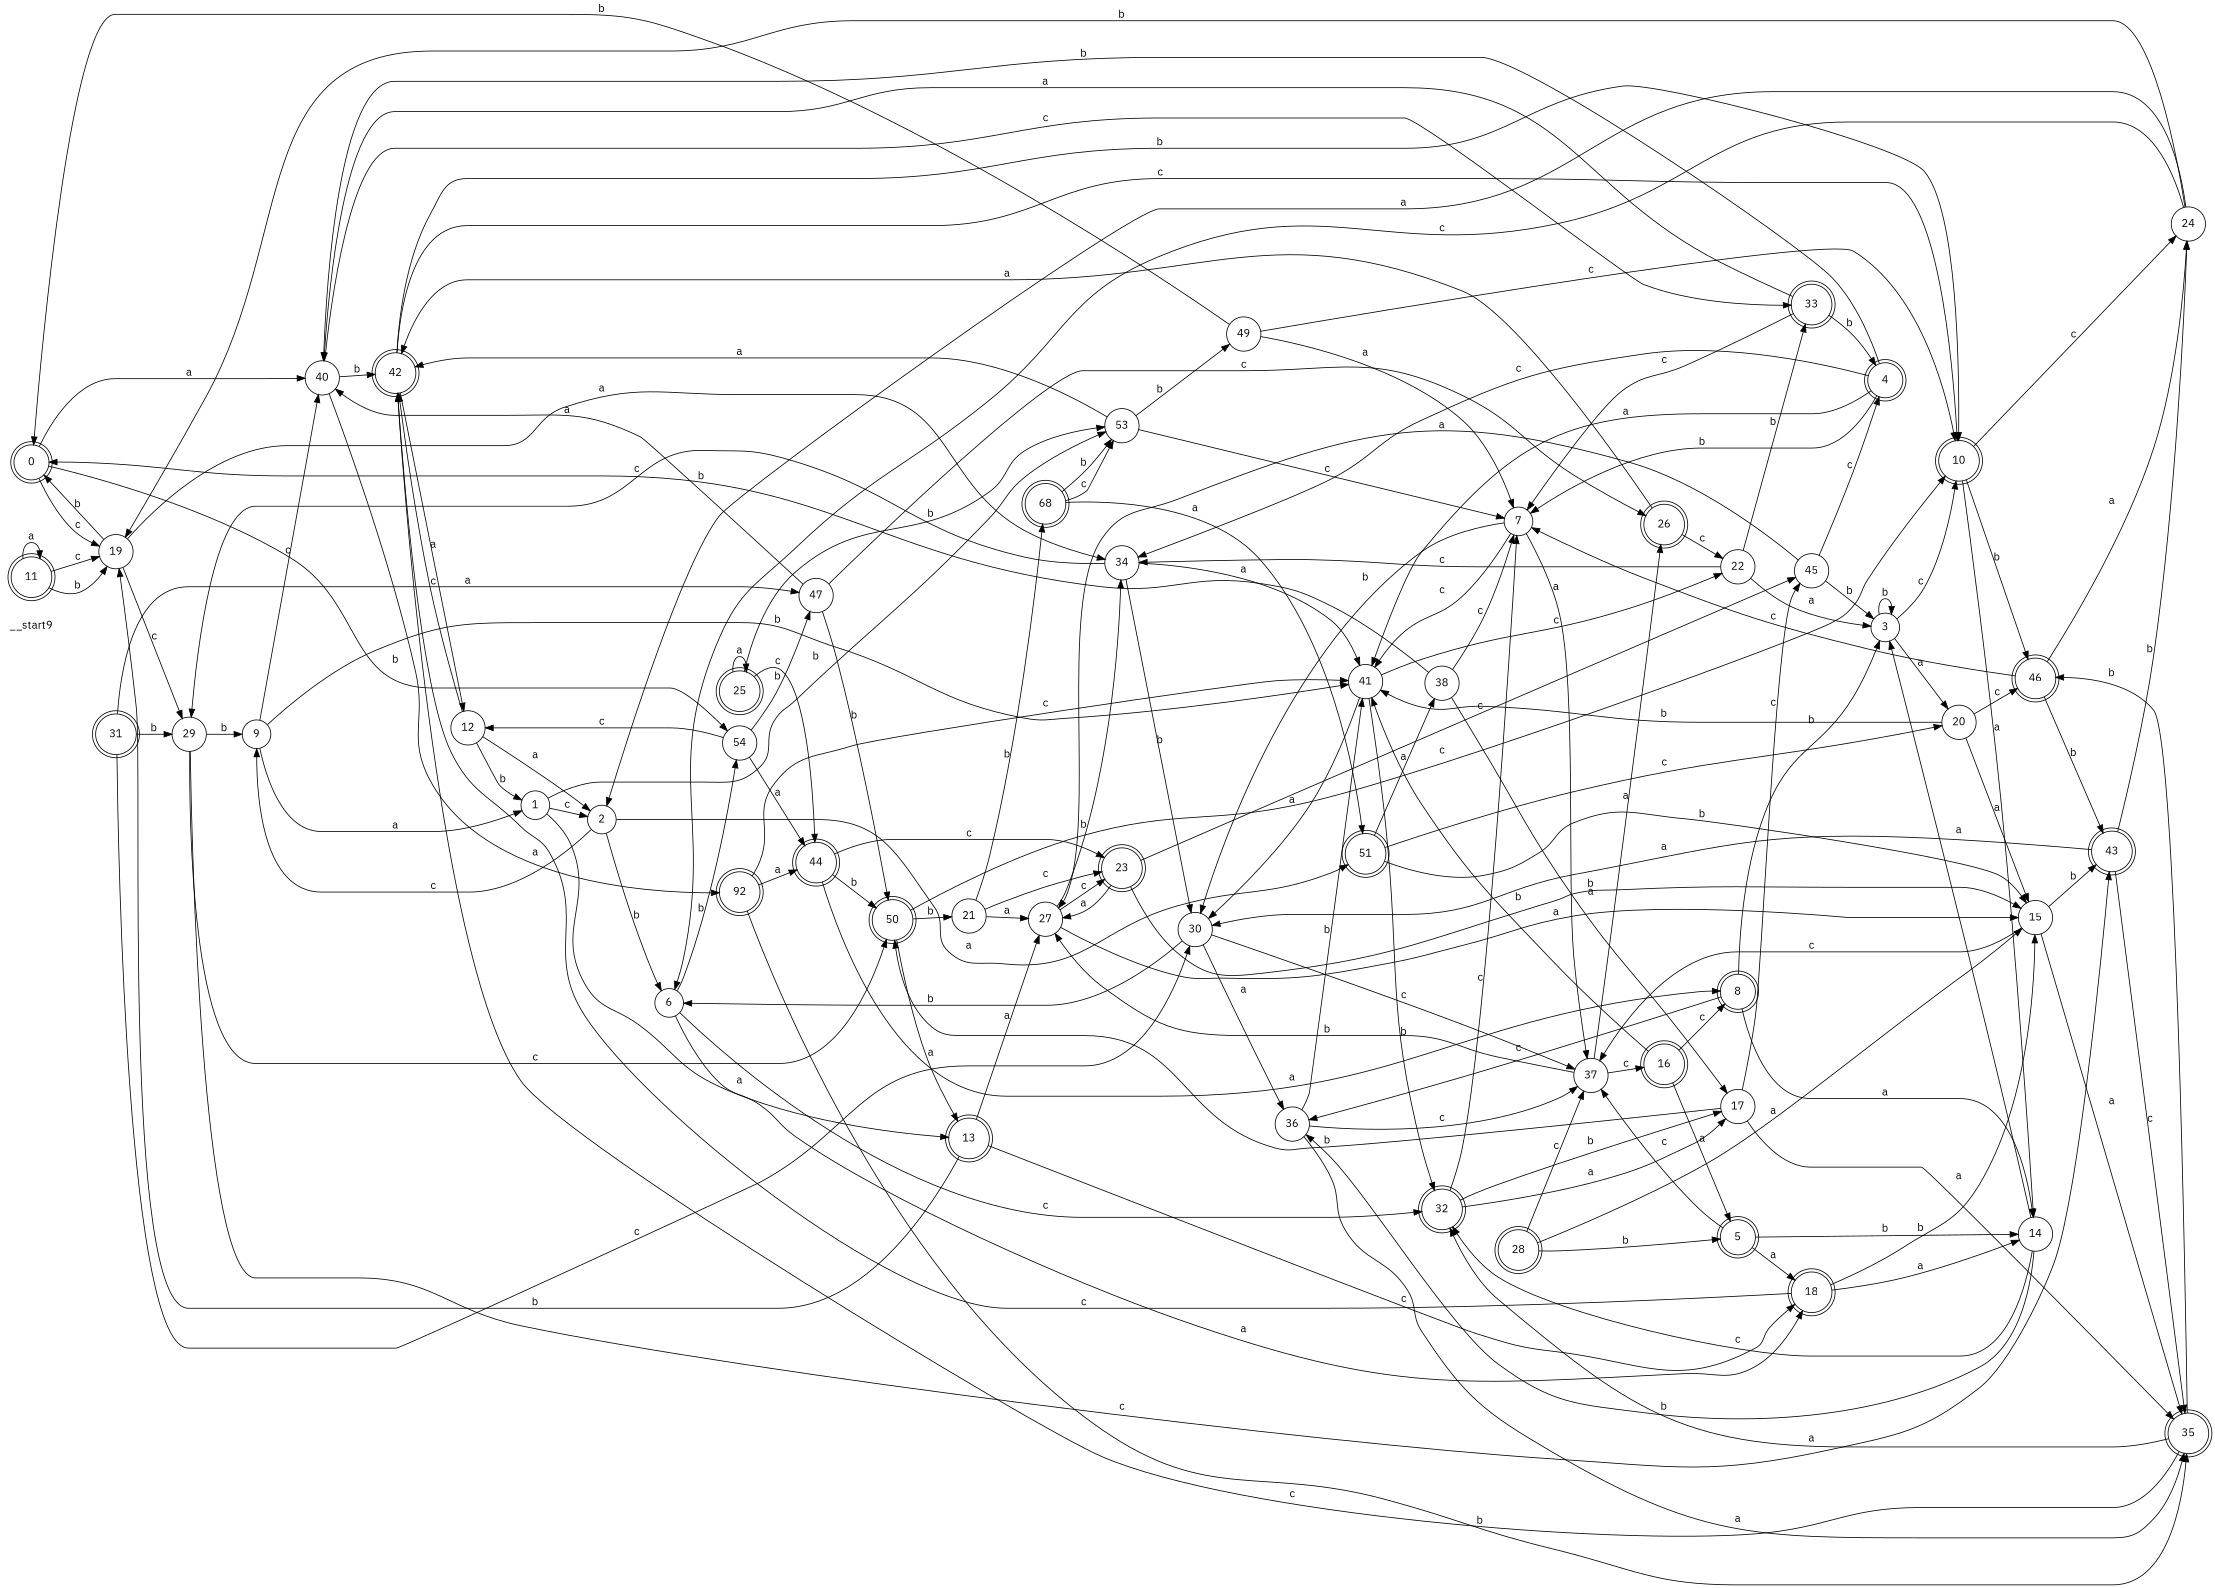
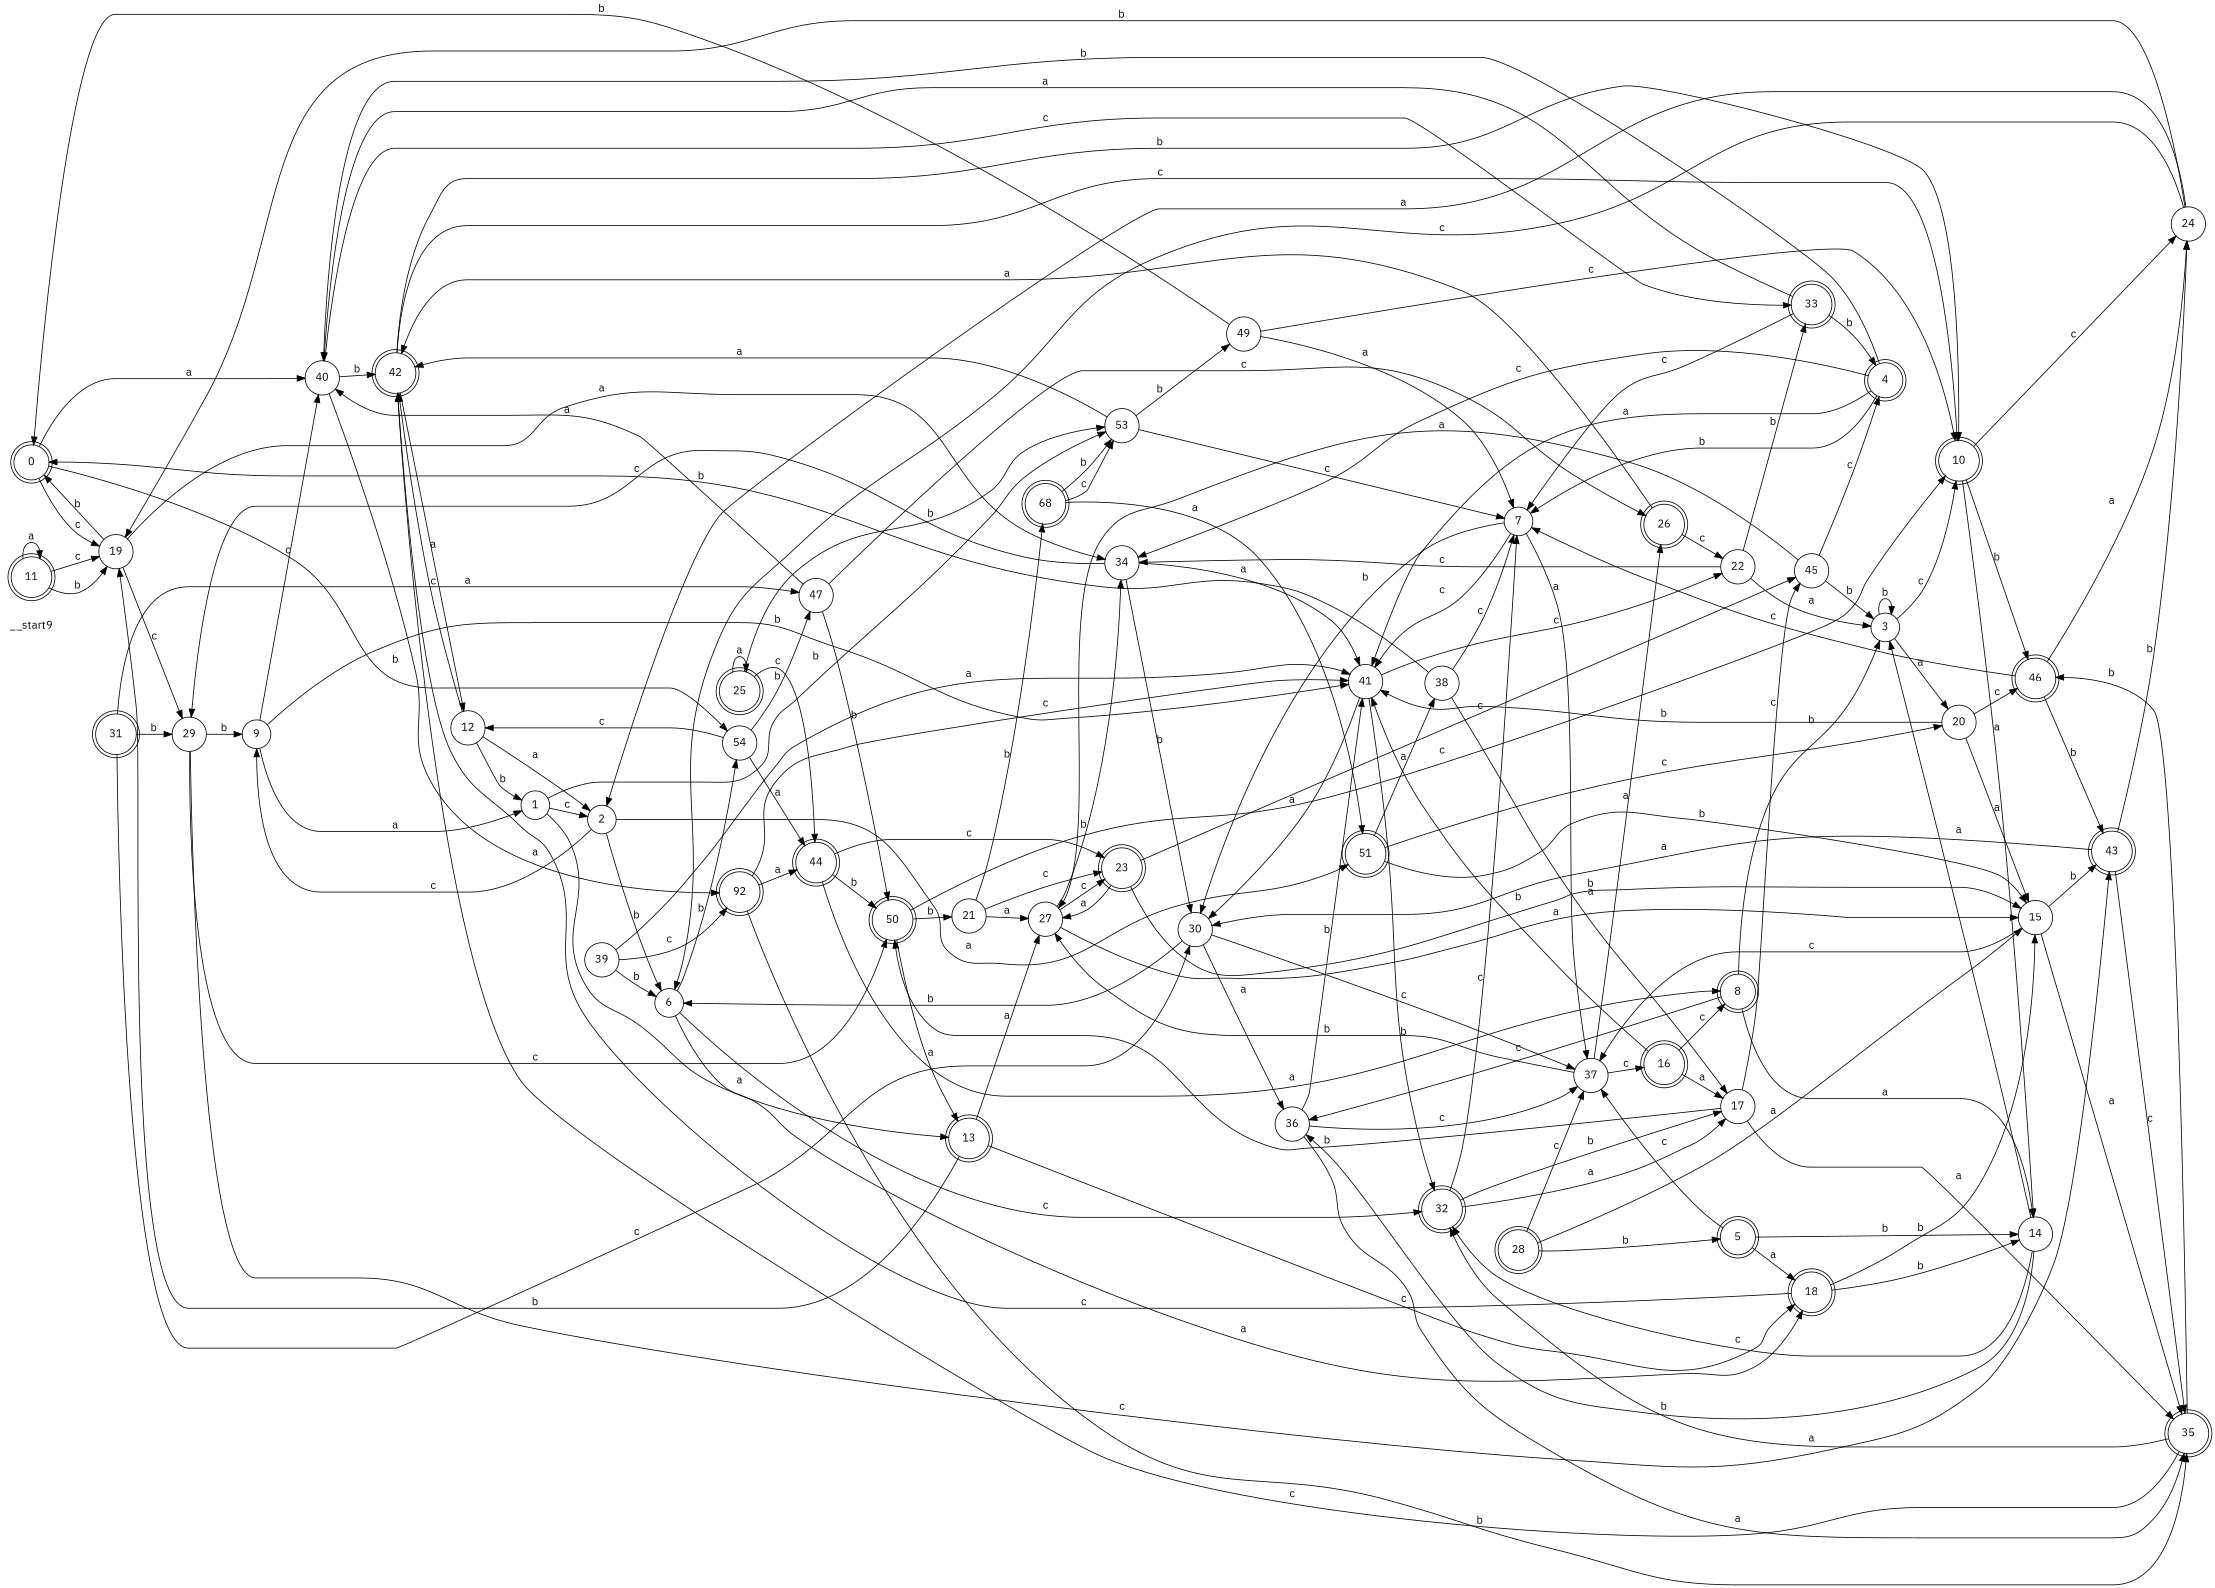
node "39": added
edge "16" -> "5": now "16" -> "17"
edge "18" -> "14": label "a" -> "b"
